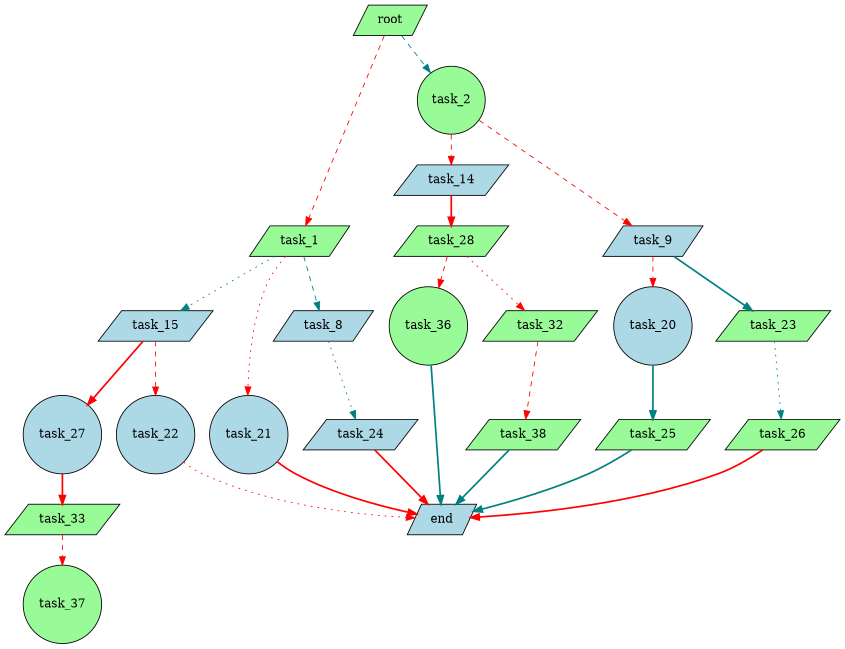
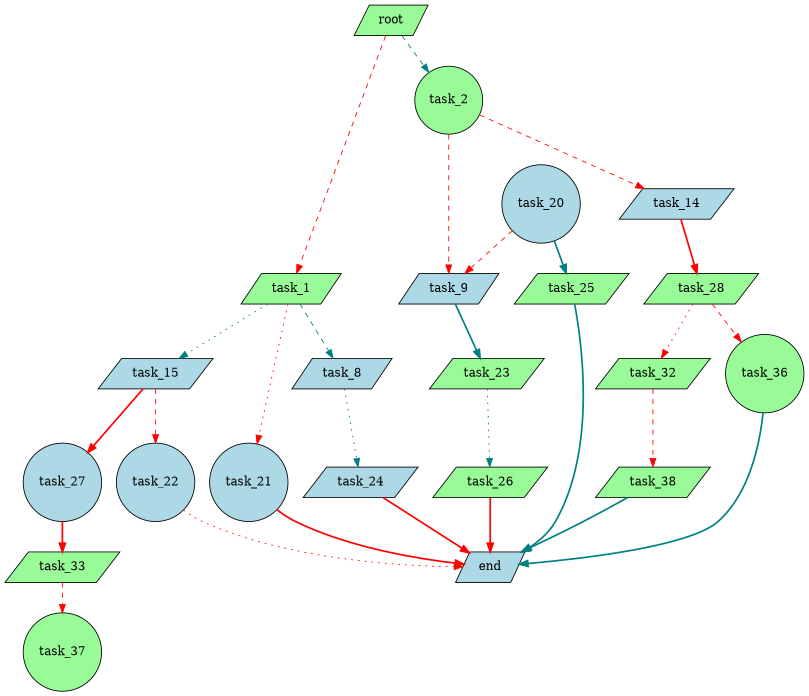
edge "task_9" -> "task_20": reversed
